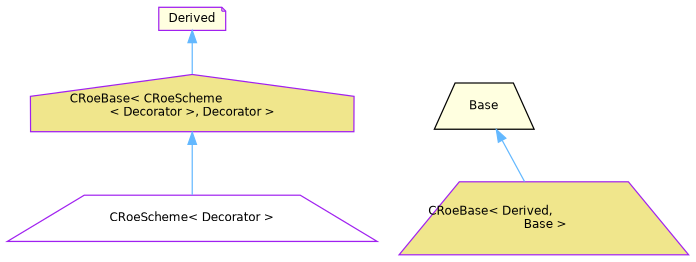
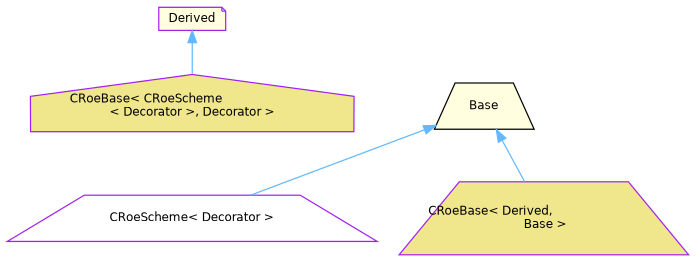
edge "CRoeScheme< Decorator >" -> "CRoeBase< CRoeScheme < Decorator >, Decorator >": now "CRoeScheme< Decorator >" -> "Base"
